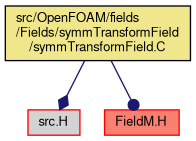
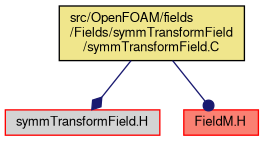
node "src.H": label "src.H" -> "symmTransformField.H"
